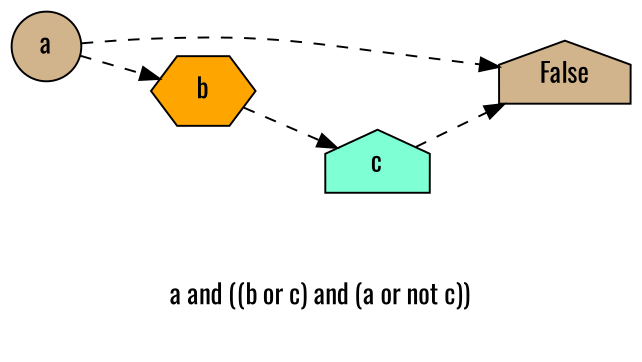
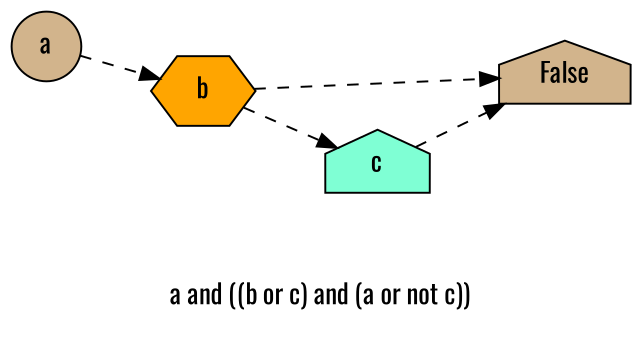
edge "a" -> "False": now "b" -> "False"
